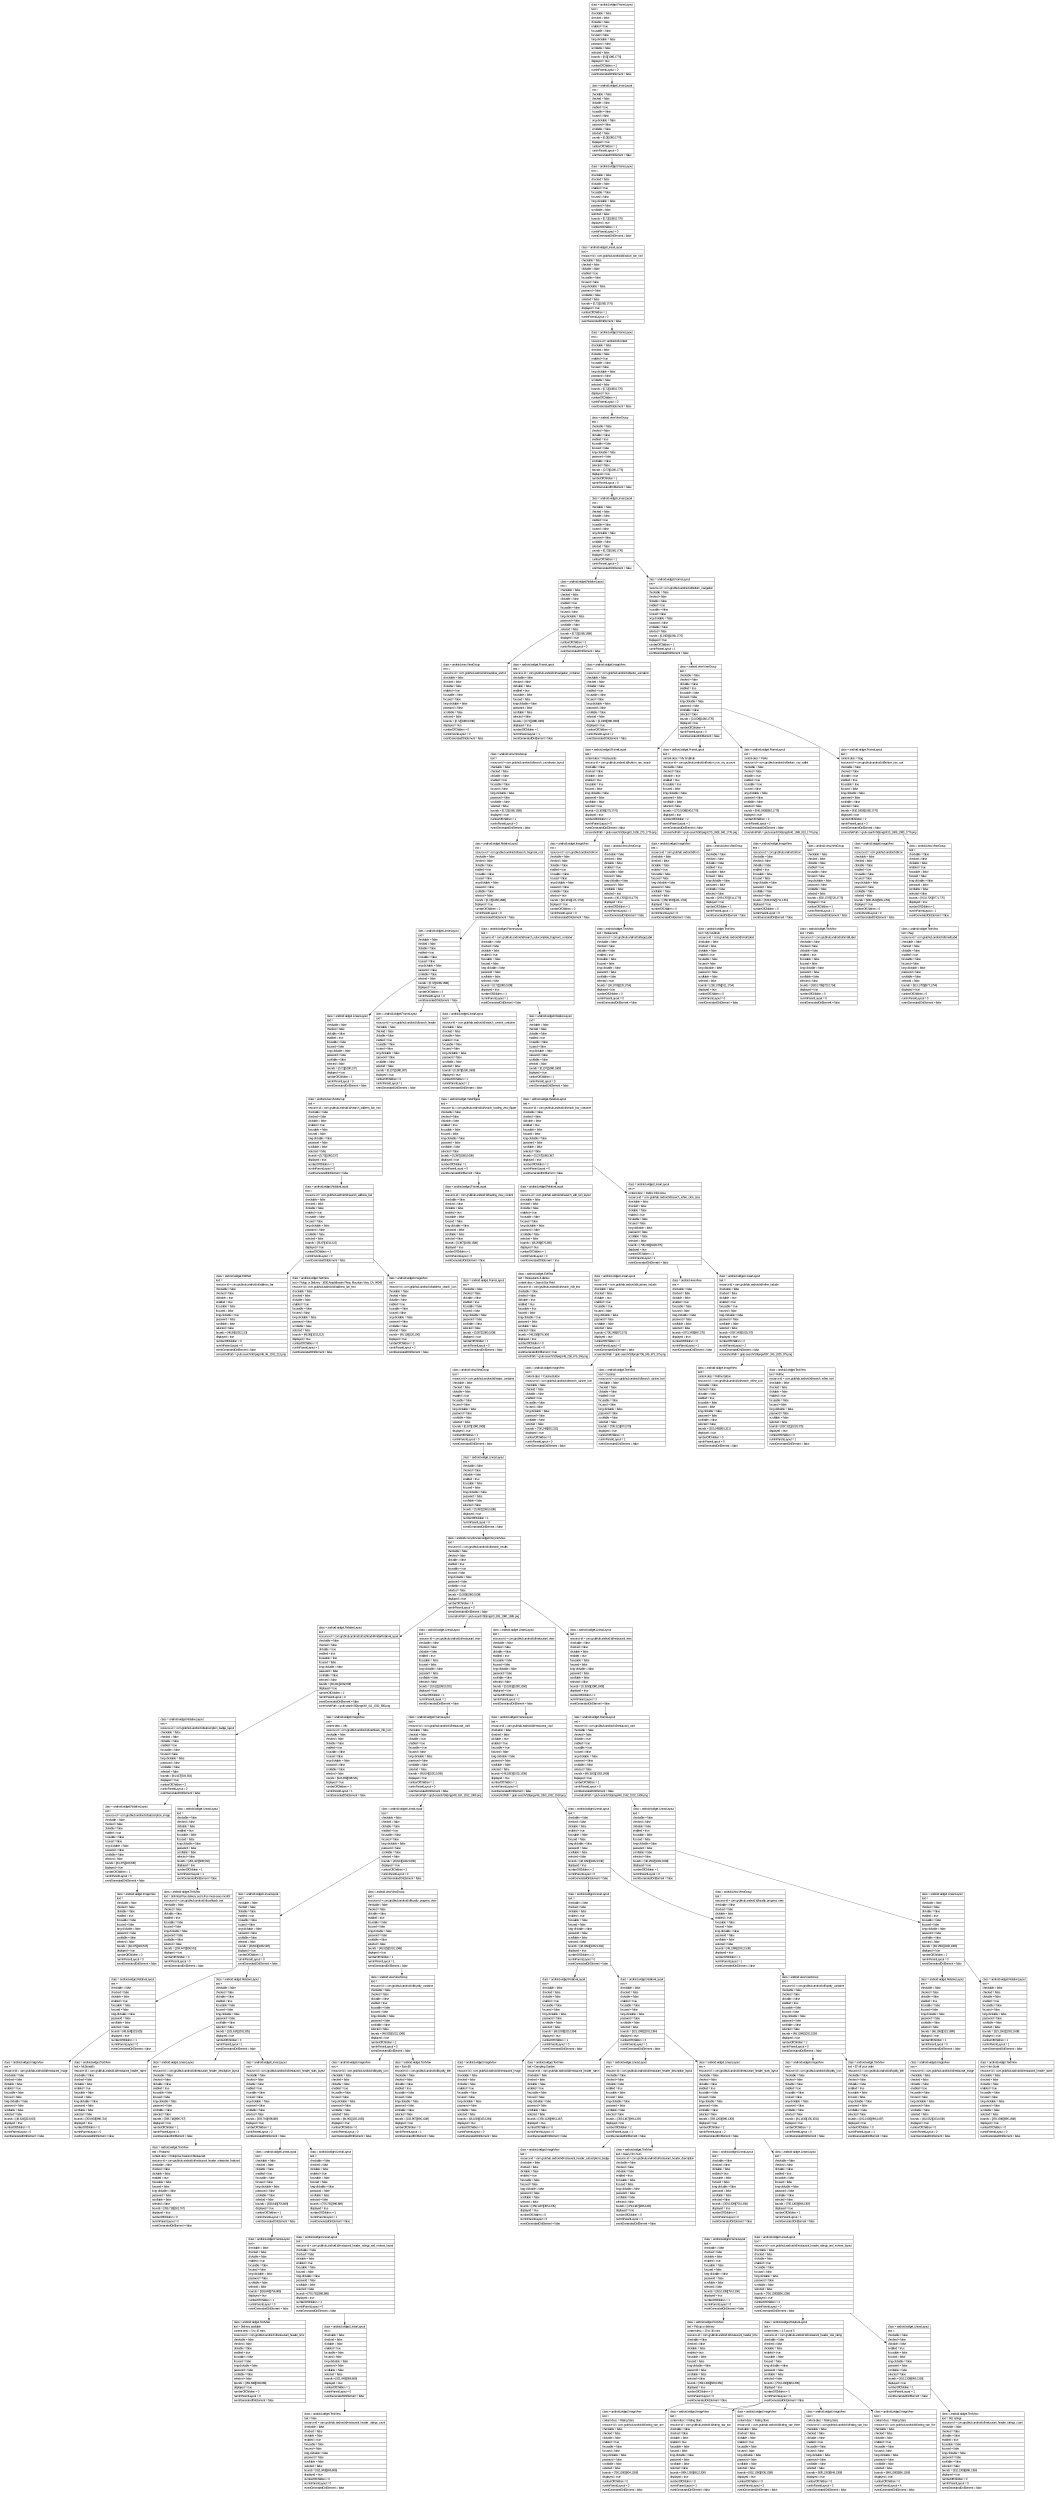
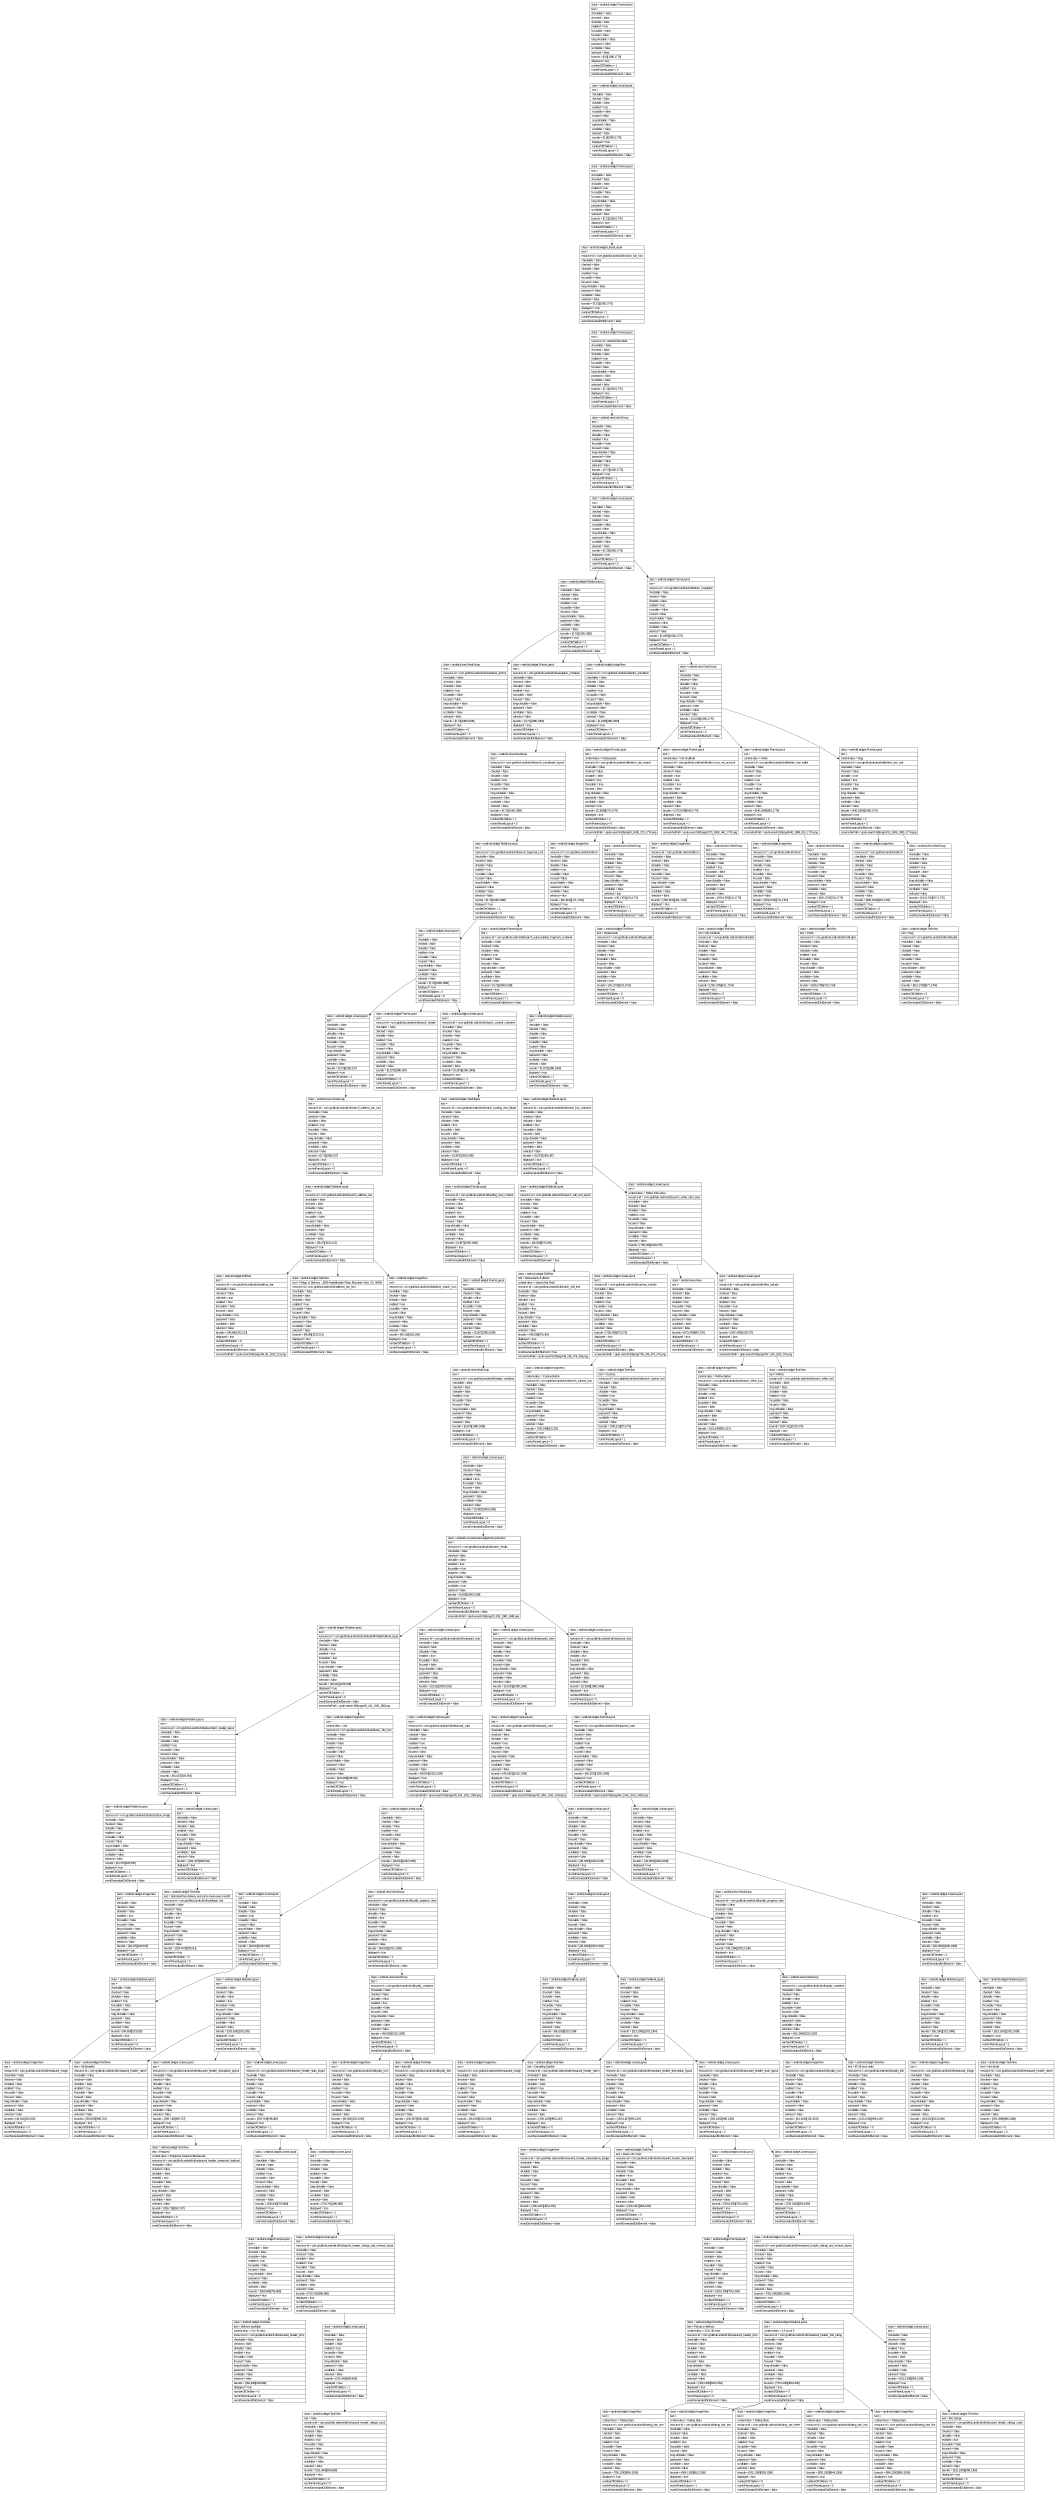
node "class = androidx.recyclerview.widget.RecyclerView": text "focused = false" -> "progress = false"
